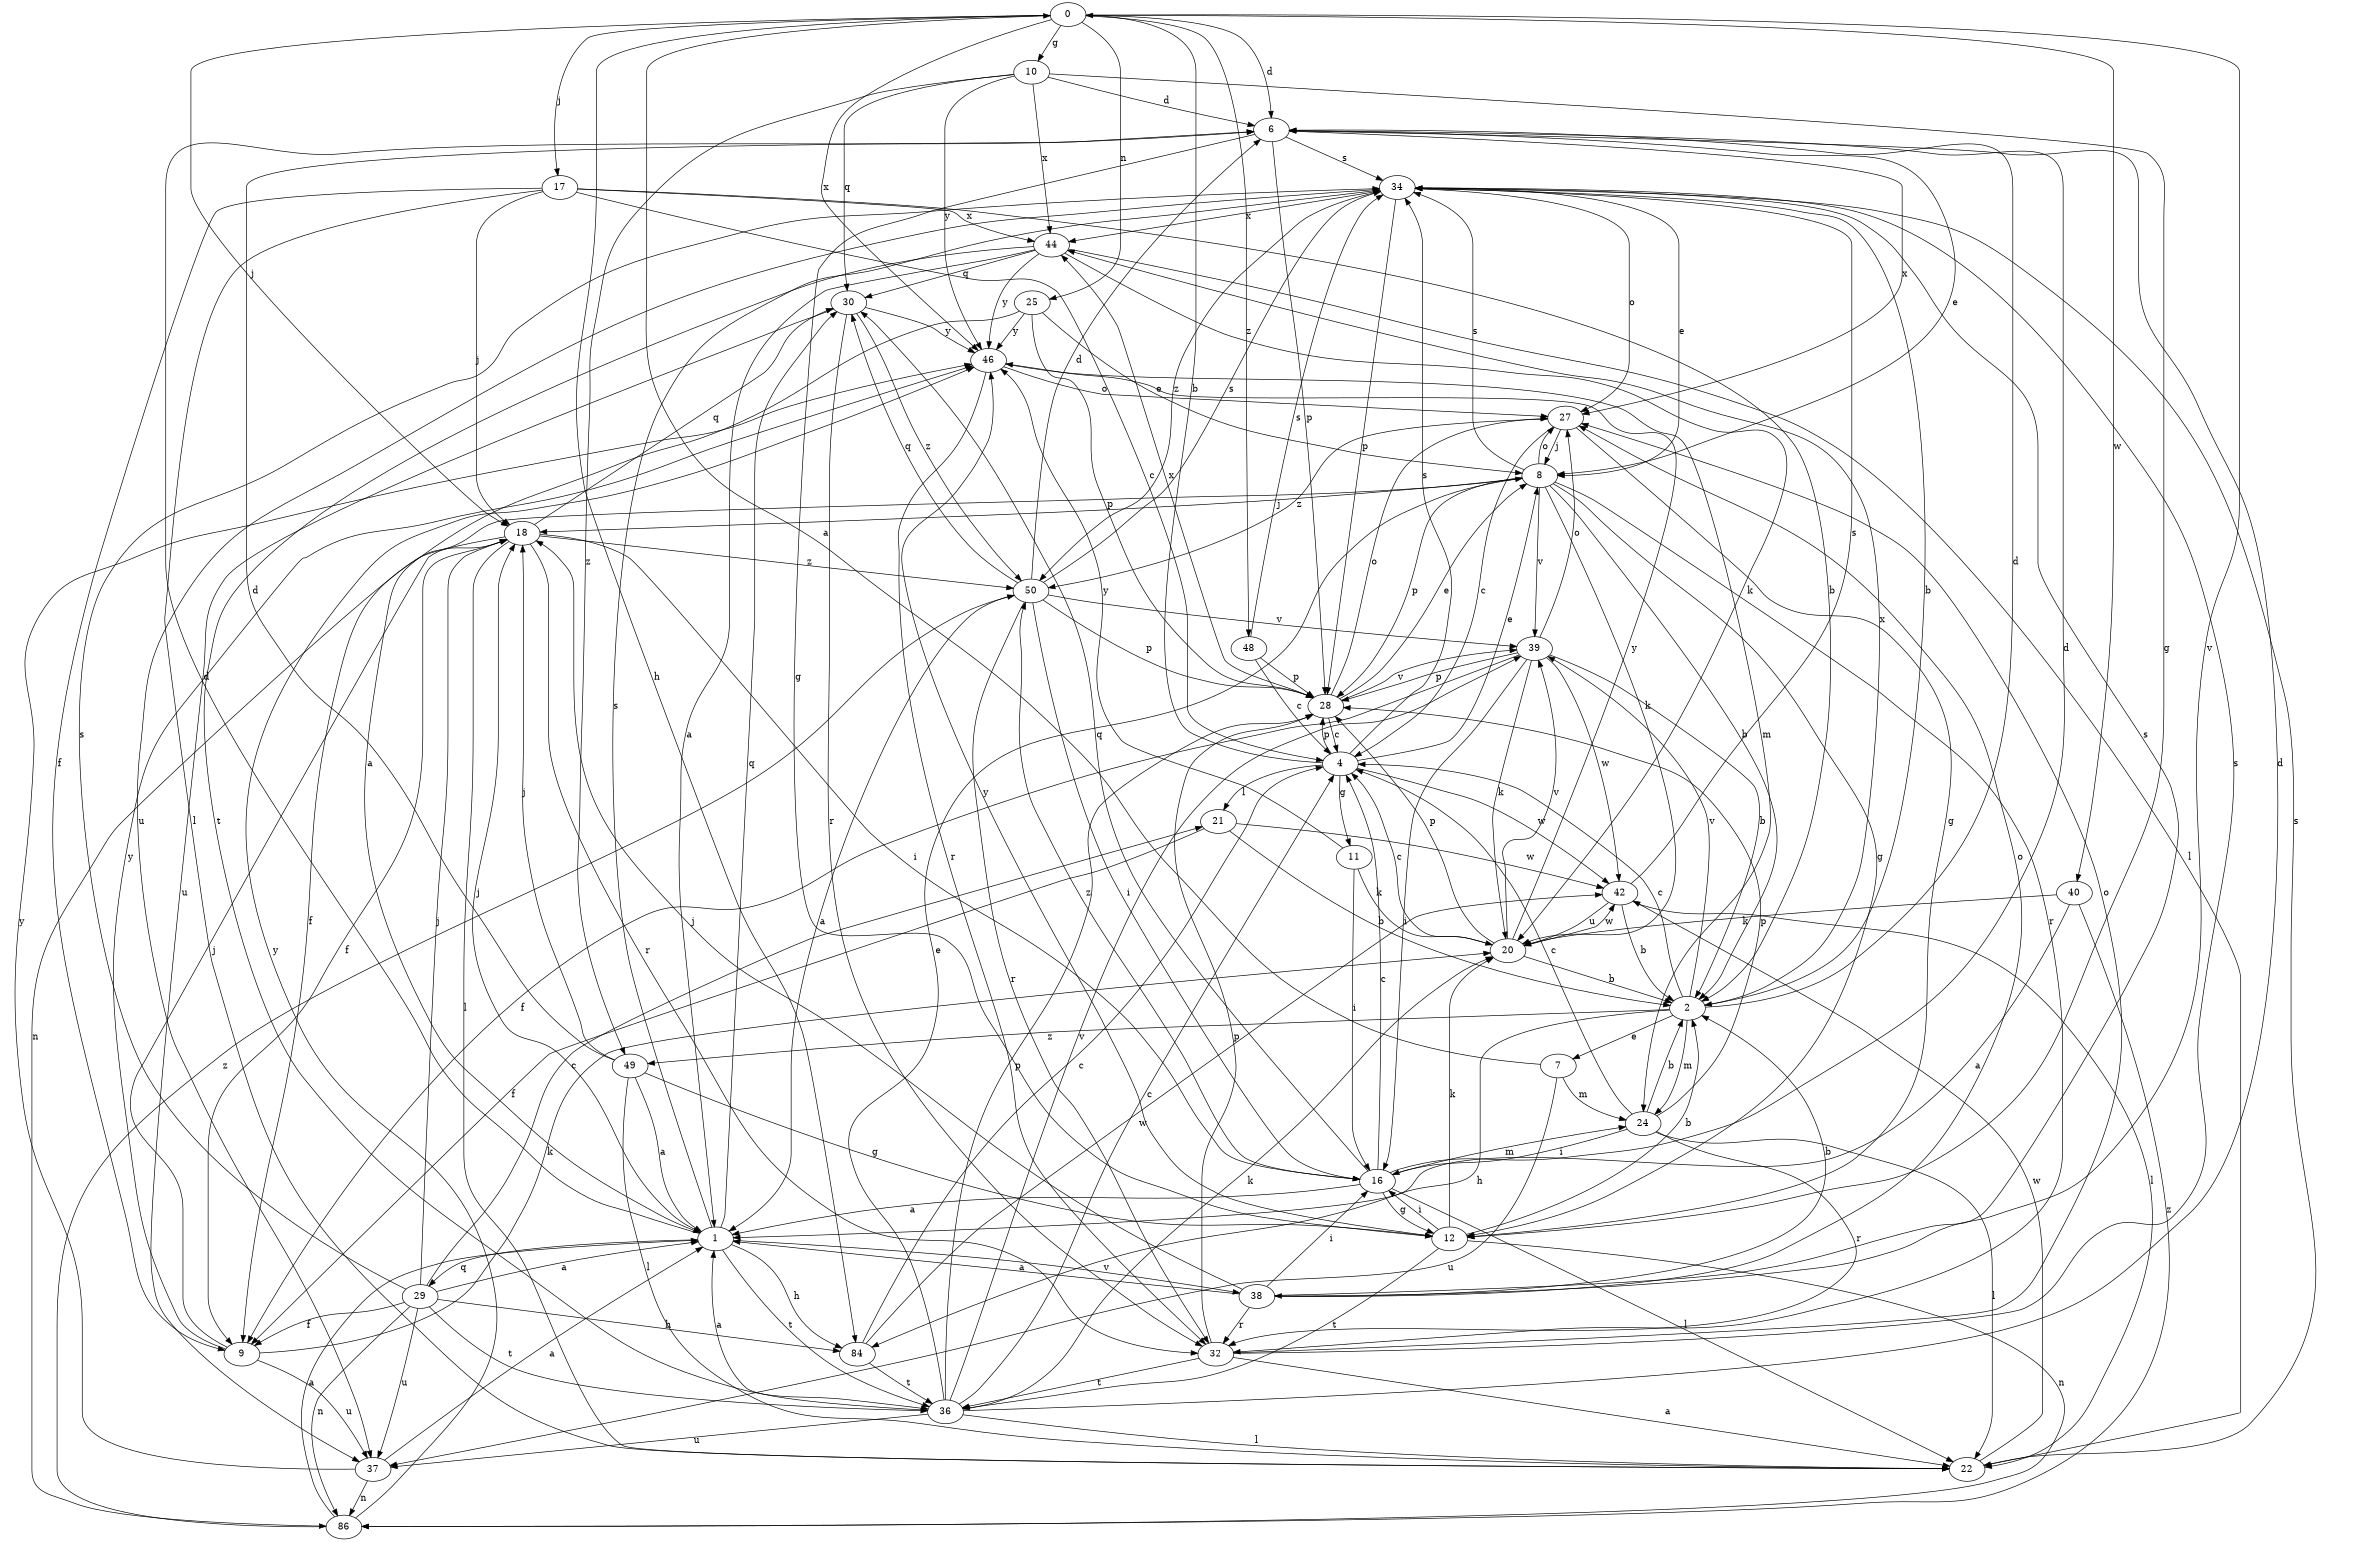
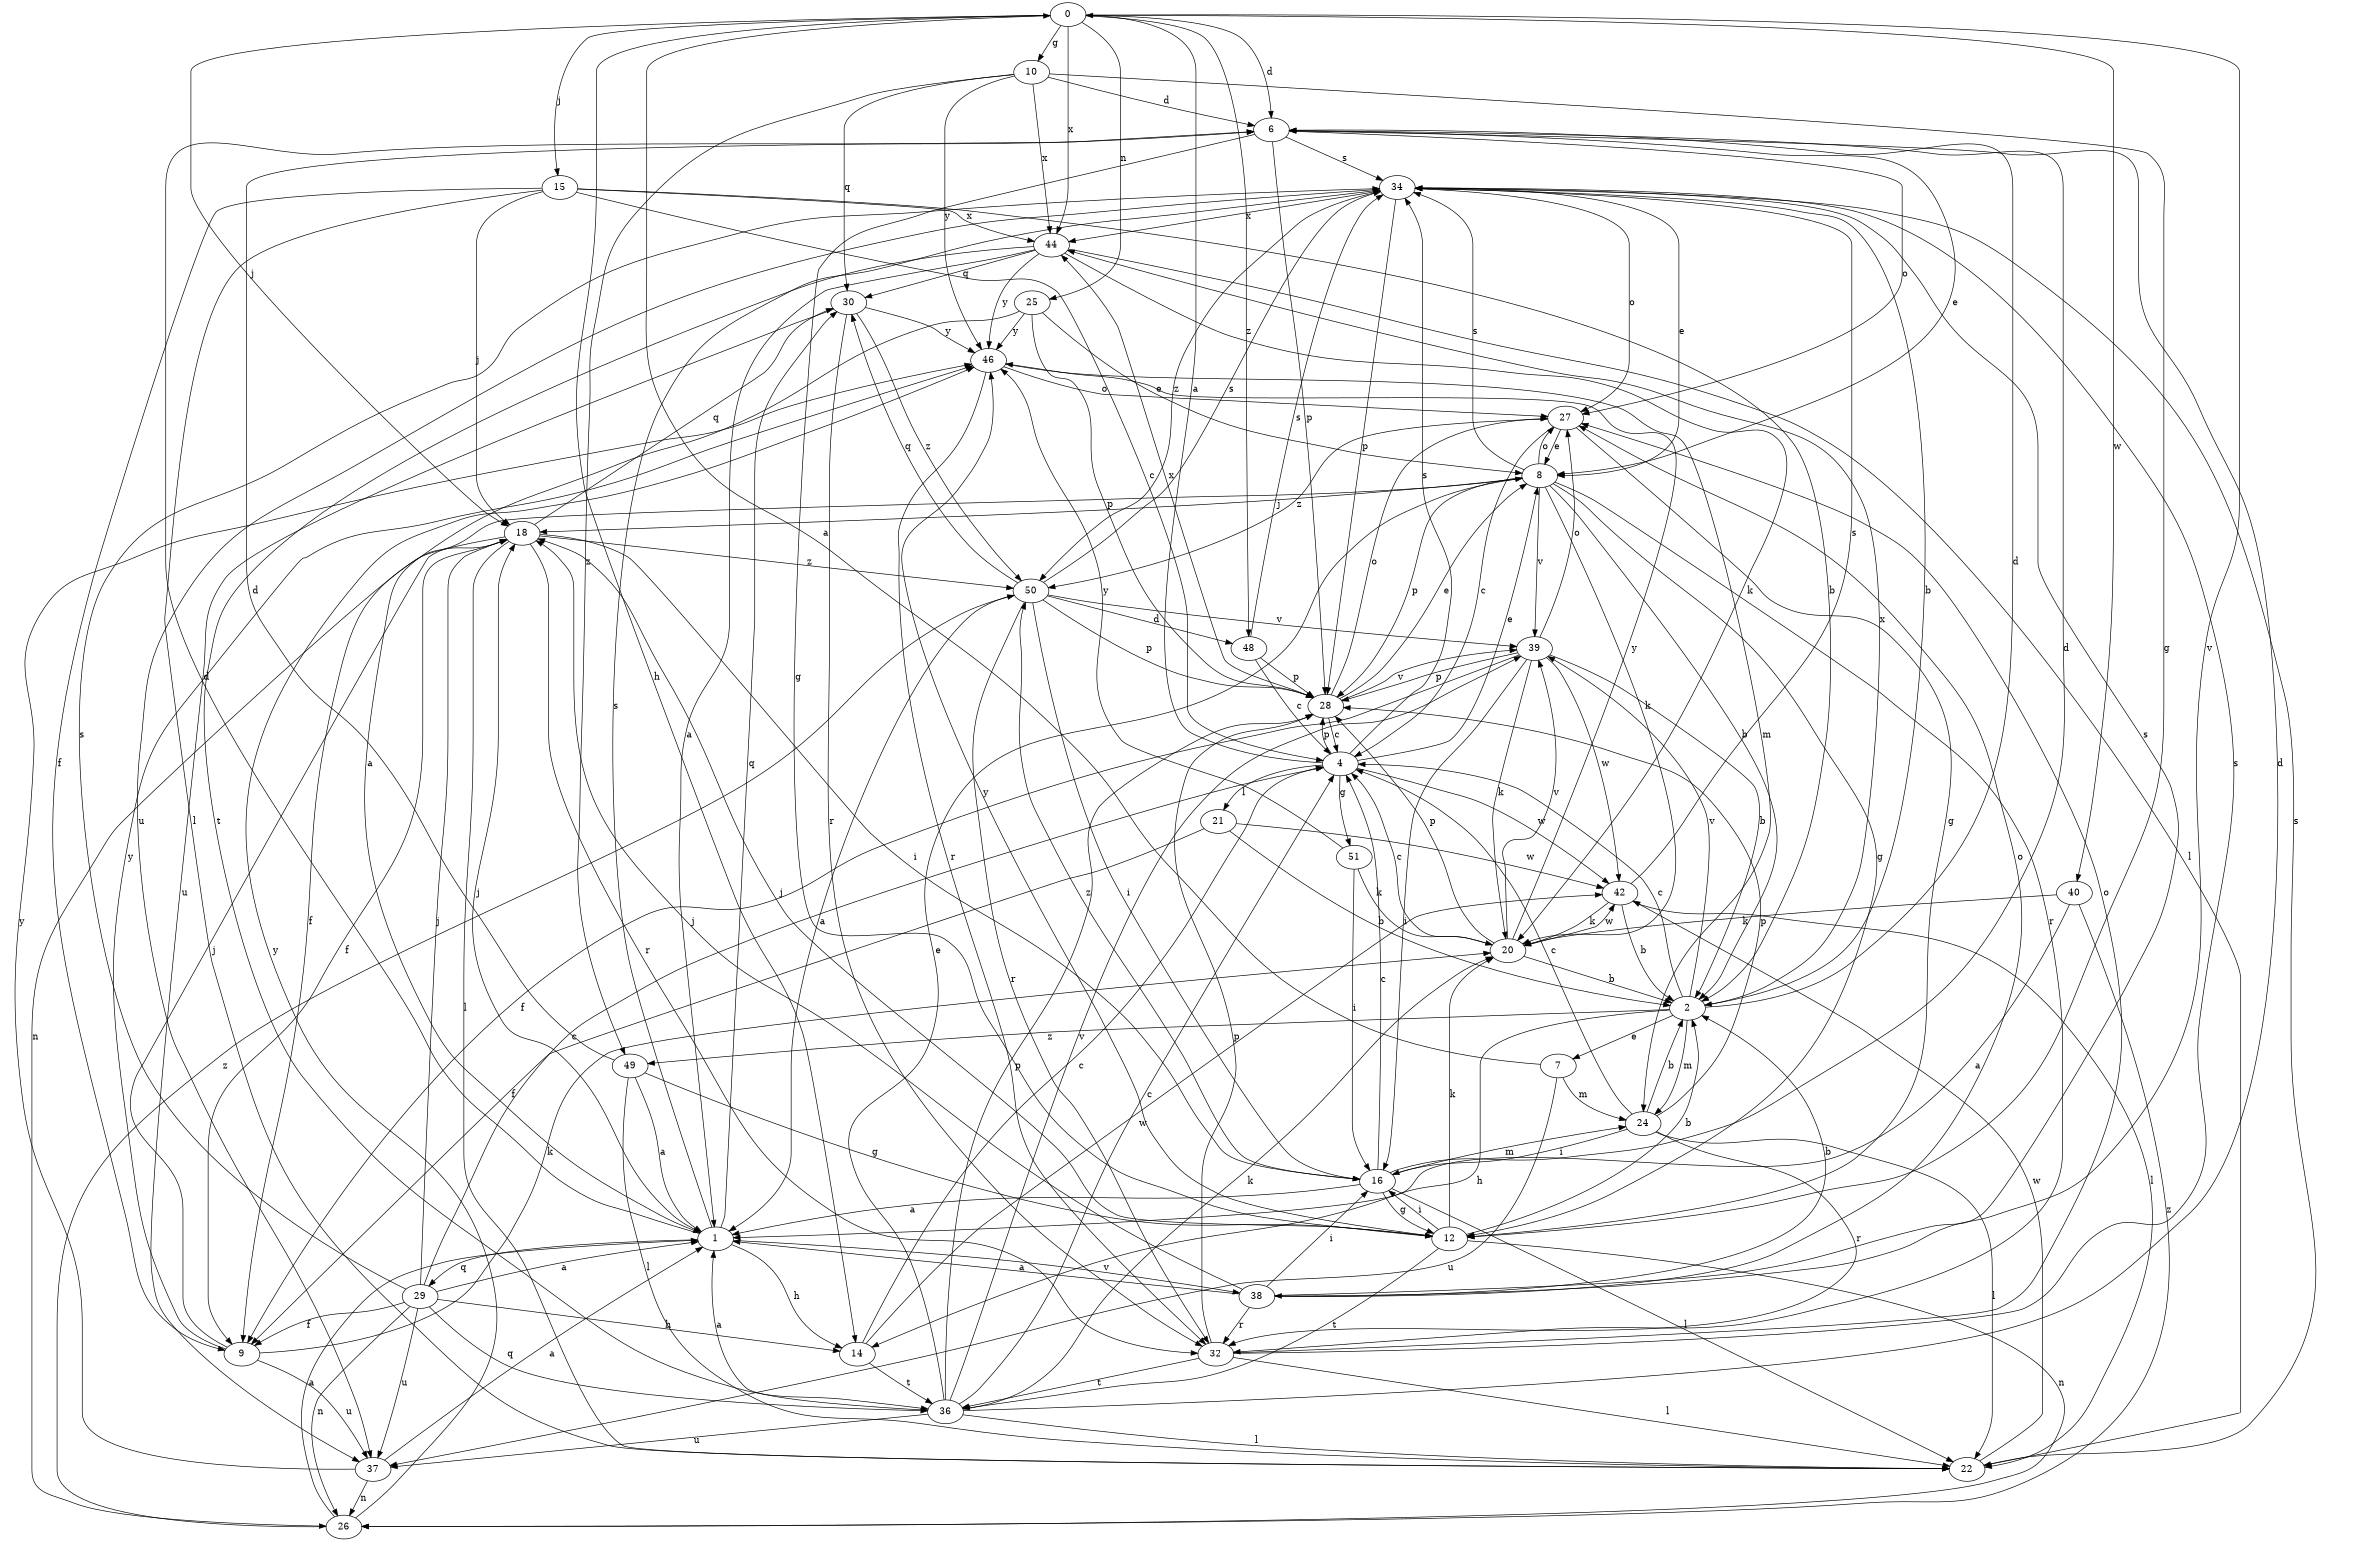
edge "0" -> "46": now "0" -> "44"
node "17": label "17" -> "15"
edge "6" -> "27": label "x" -> "o"
edge "50" -> "6": now "50" -> "48"
edge "4" -> "0": label "b" -> "a"
edge "27" -> "8": label "j" -> "e"
edge "16" -> "30": removed, label "q"
edge "49" -> "18": now "12" -> "18"
node "11": label "11" -> "51"
edge "42" -> "20": label "u" -> "k"
edge "29" -> "21": now "29" -> "4"
edge "1" -> "36": removed, label "t"
edge "29" -> "36": label "t" -> "q"
node "84": label "84" -> "14"
edge "32" -> "22": label "a" -> "l"
node "86": label "86" -> "26"
